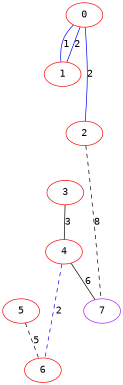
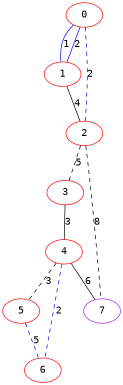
edge "0" -- "2": style solid -> dashed
edge "1" -- "2": added, label "4"
edge "2" -- "3": added, label "5"
edge "4" -- "5": added, label "3"
edge "5" -- "6": color black -> blue
